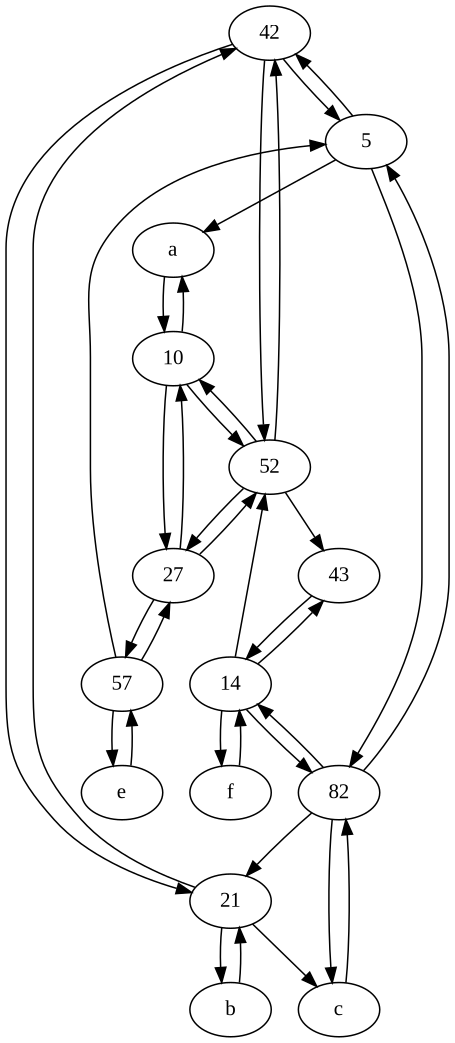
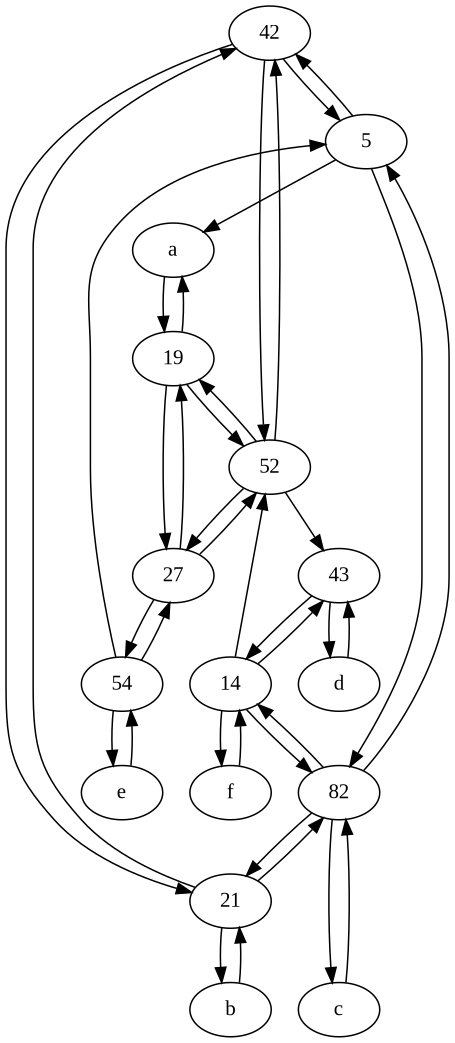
node "10": label "10" -> "19"
node "57": label "57" -> "54"
node "d": added
edge "21" -> "c": now "21" -> "82"
